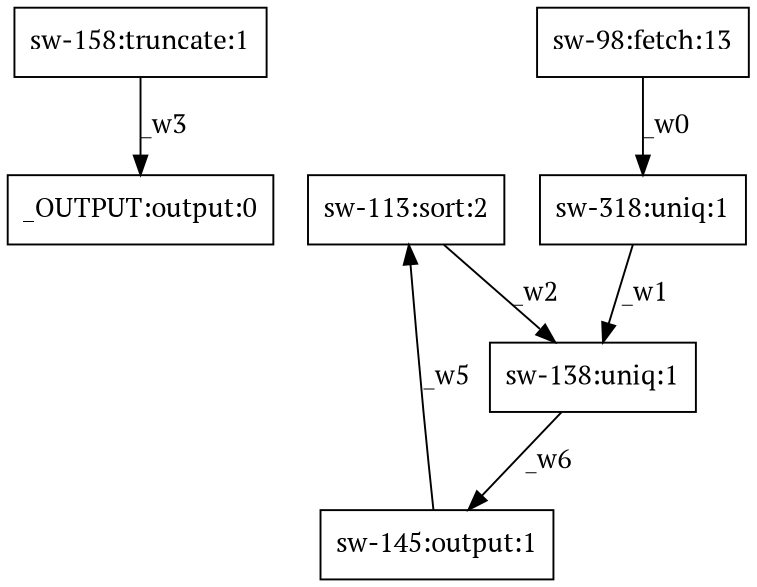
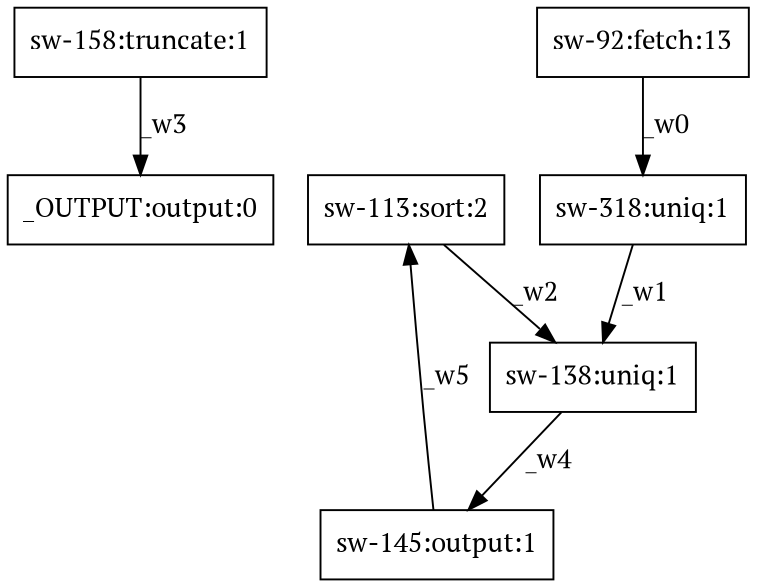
node "sw-98:fetch:13": label "sw-98:fetch:13" -> "sw-92:fetch:13"
edge "sw-138:uniq:1" -> "sw-145:output:1": label "_w6" -> "_w4"
